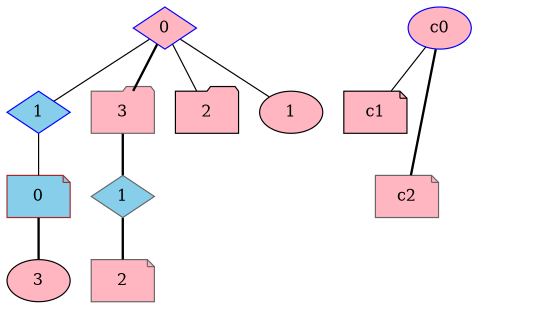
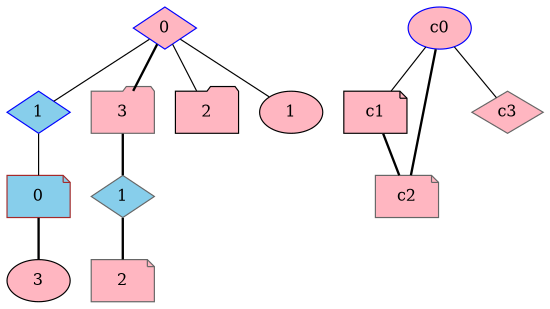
node "c3": added
edge "c1" -- "c2": added
